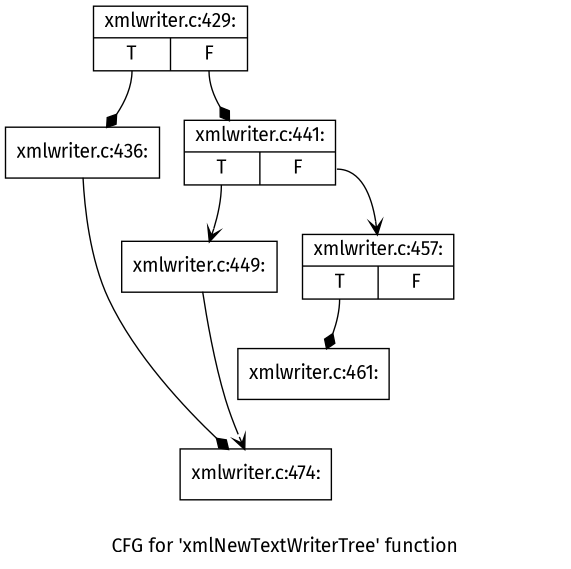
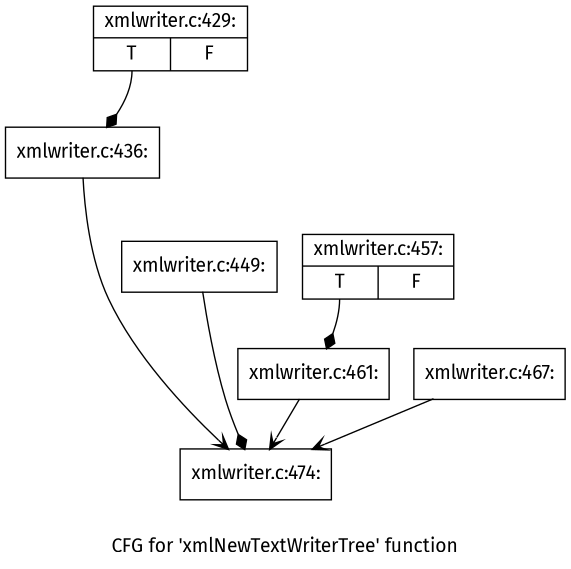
node "xmlwriter.c:441:": removed
edge "xmlwriter.c:436:" -> "xmlwriter.c:474:": arrowhead diamond -> vee
edge "xmlwriter.c:449:" -> "xmlwriter.c:474:": arrowhead vee -> diamond
node "xmlwriter.c:467:": added
edge "xmlwriter.c:461:" -> "xmlwriter.c:474:": added
